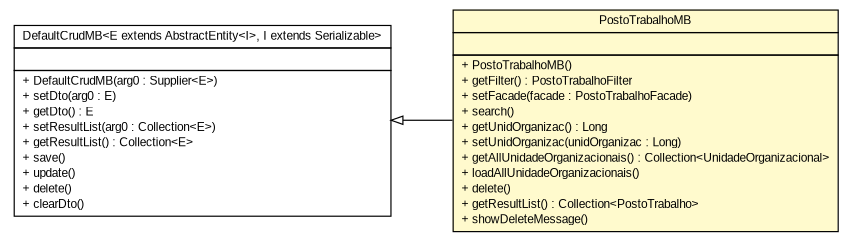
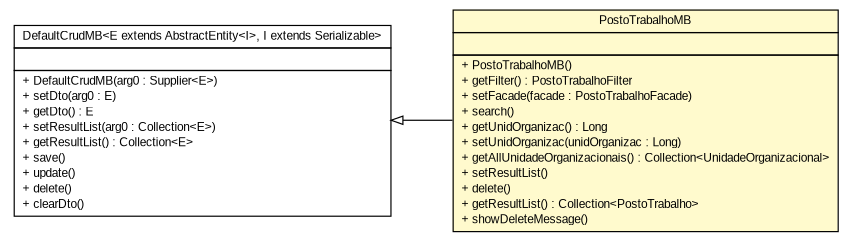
node "PostoTrabalhoMB": text "+ loadAllUnidadeOrganizacionais()" -> "+ setResultList()"
